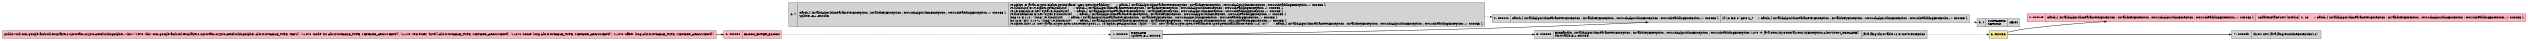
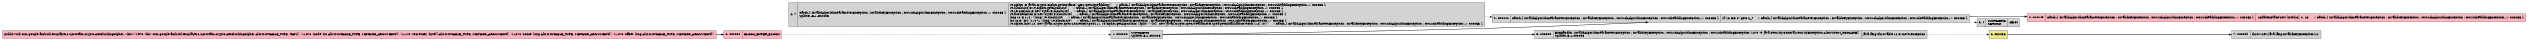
edge "6: 0x0056" -> "4: 0x004e": now "3: 0x004c" -> "4: 0x004e"
node "1: 0x0005": text "DECLARE" -> "SYNTHETIC"
node "7: 0x005b": text "throw new java.lang.RuntimeException(r2)" -> "throw new java.lang.InvalidKeyException(r2)"
node "5: 0x0055": text "Throwable:B:1:0x0005" -> "Splitter:B:1:0x0005"
